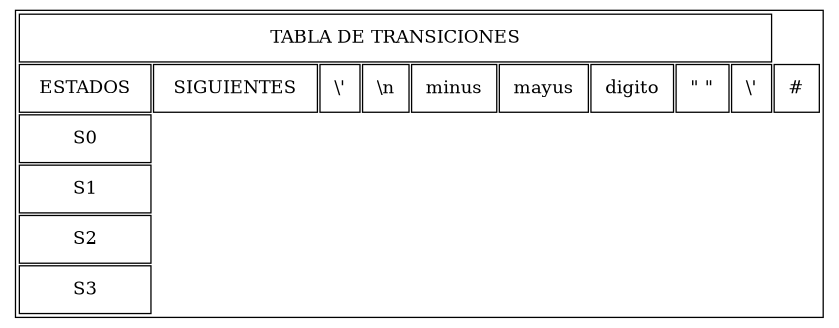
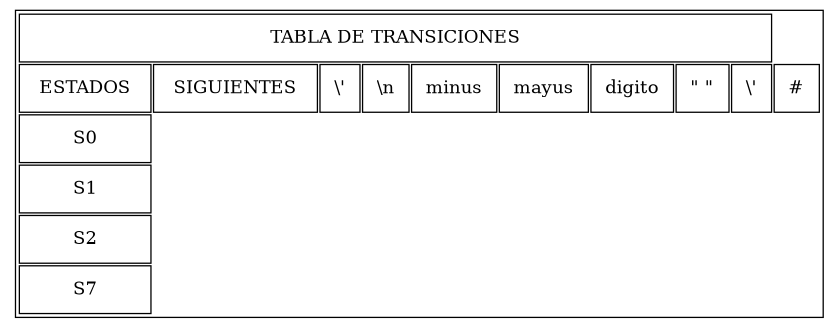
node "TABLA DE TRANSICIONES": text "S3" -> "S7"
